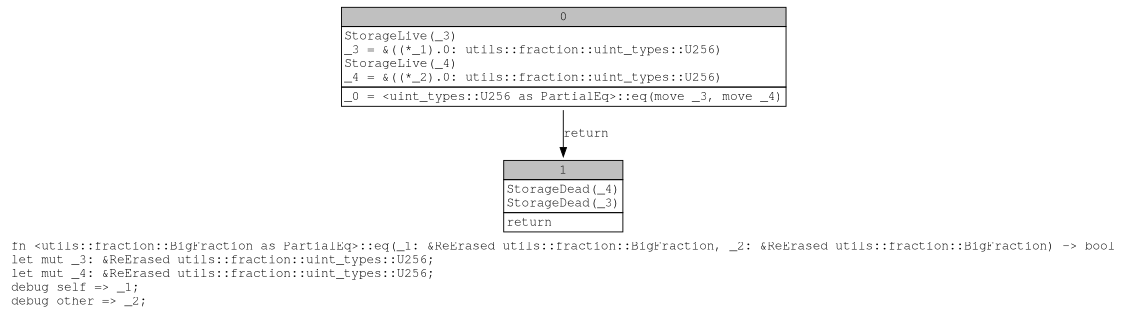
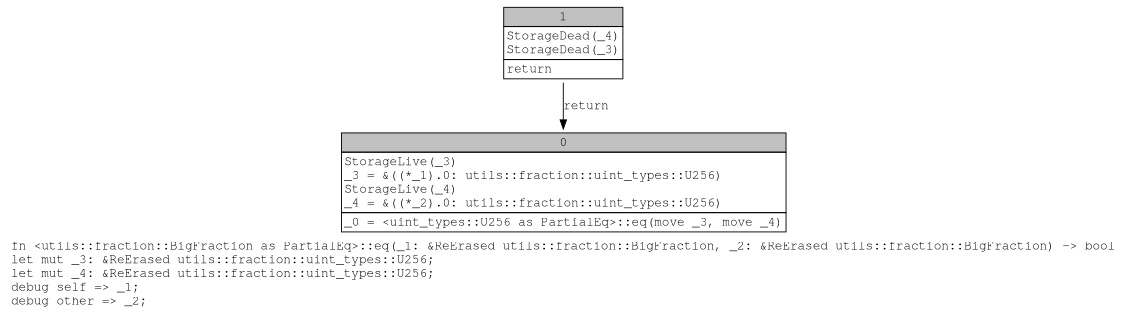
edge "0" -> "1": reversed
